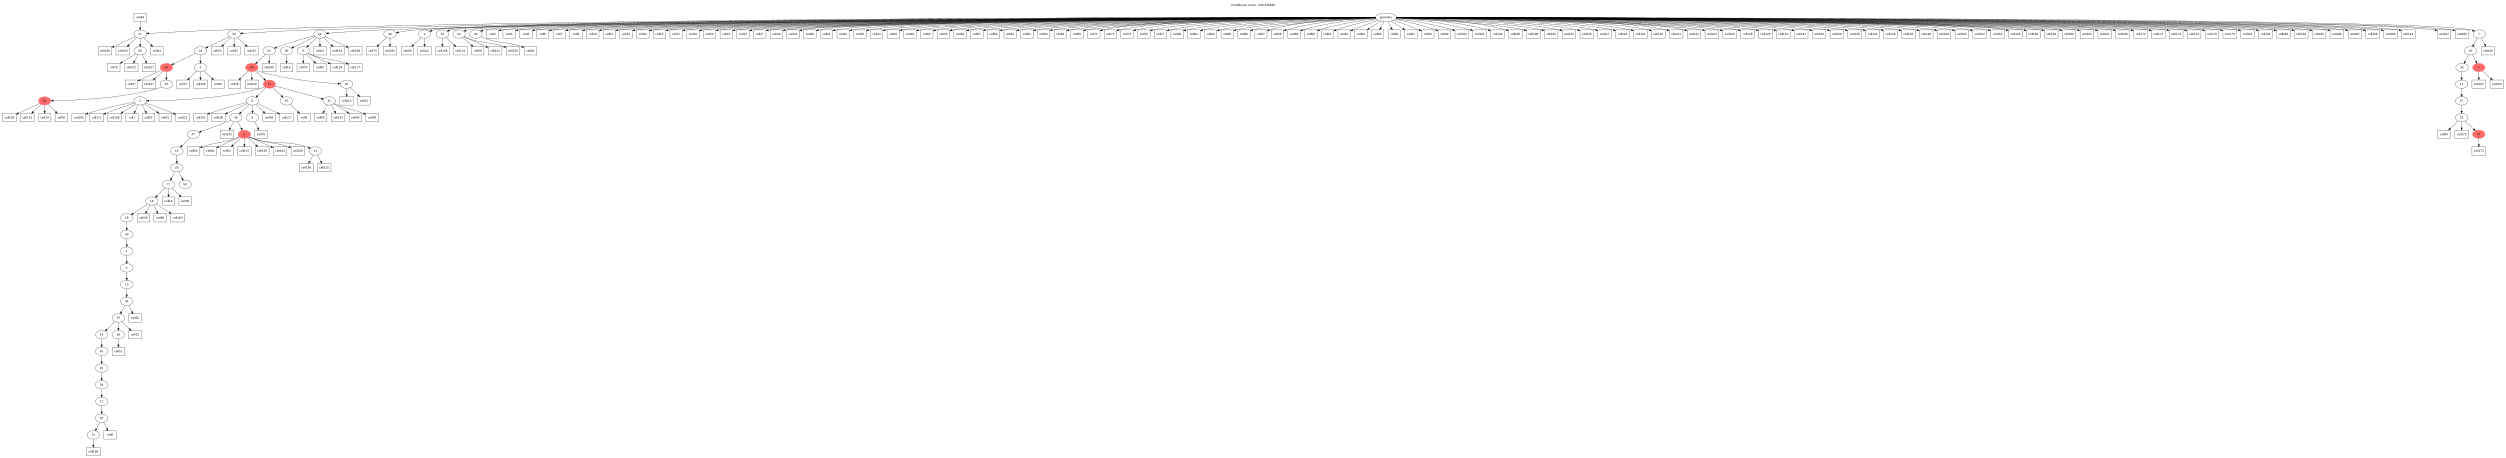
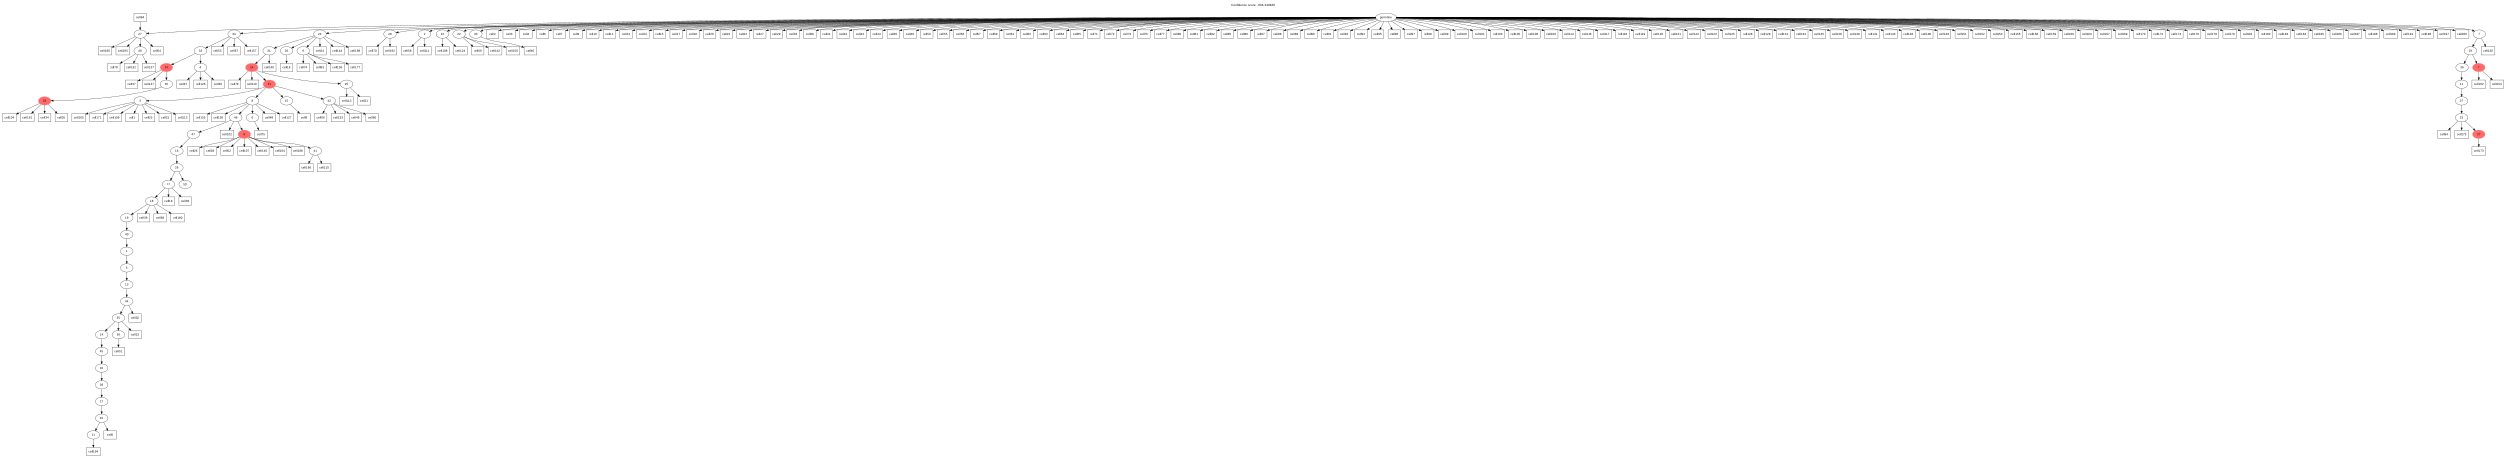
node "cell196": added
